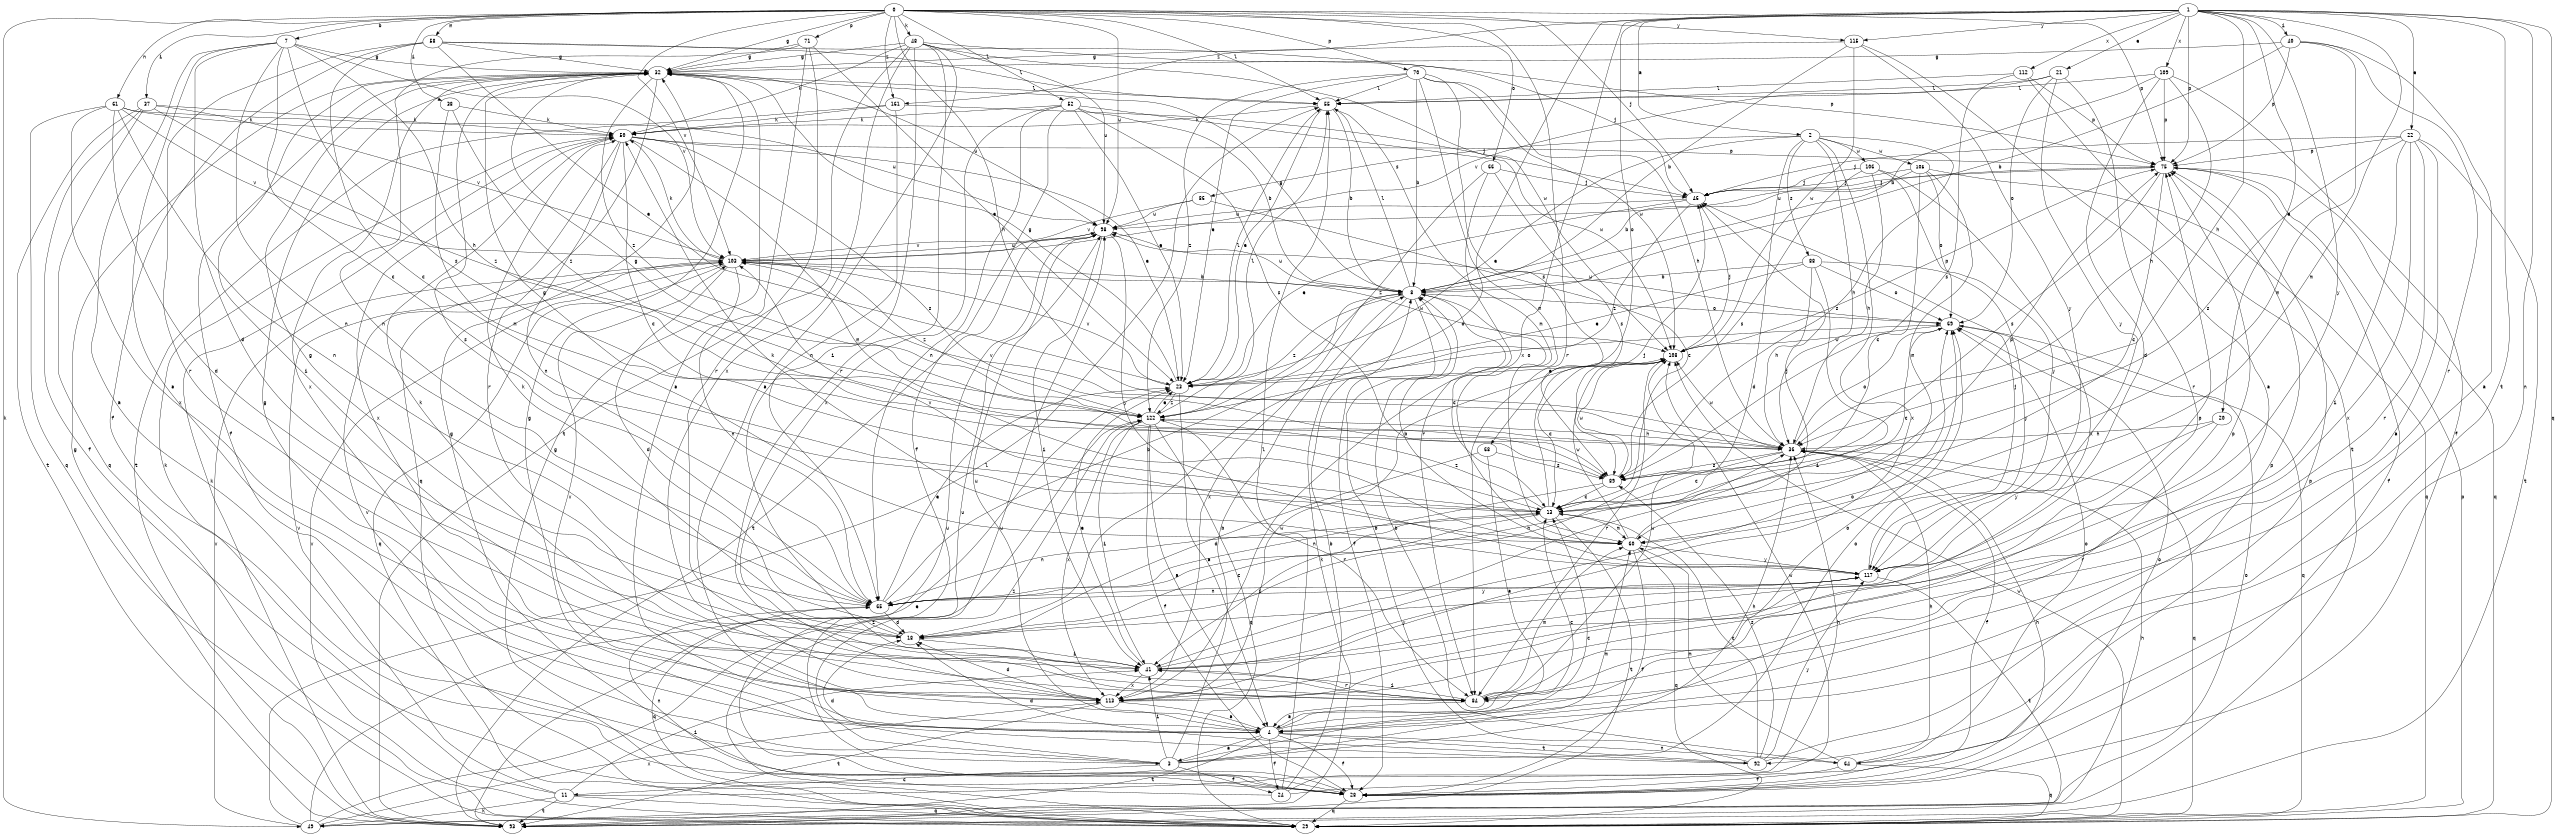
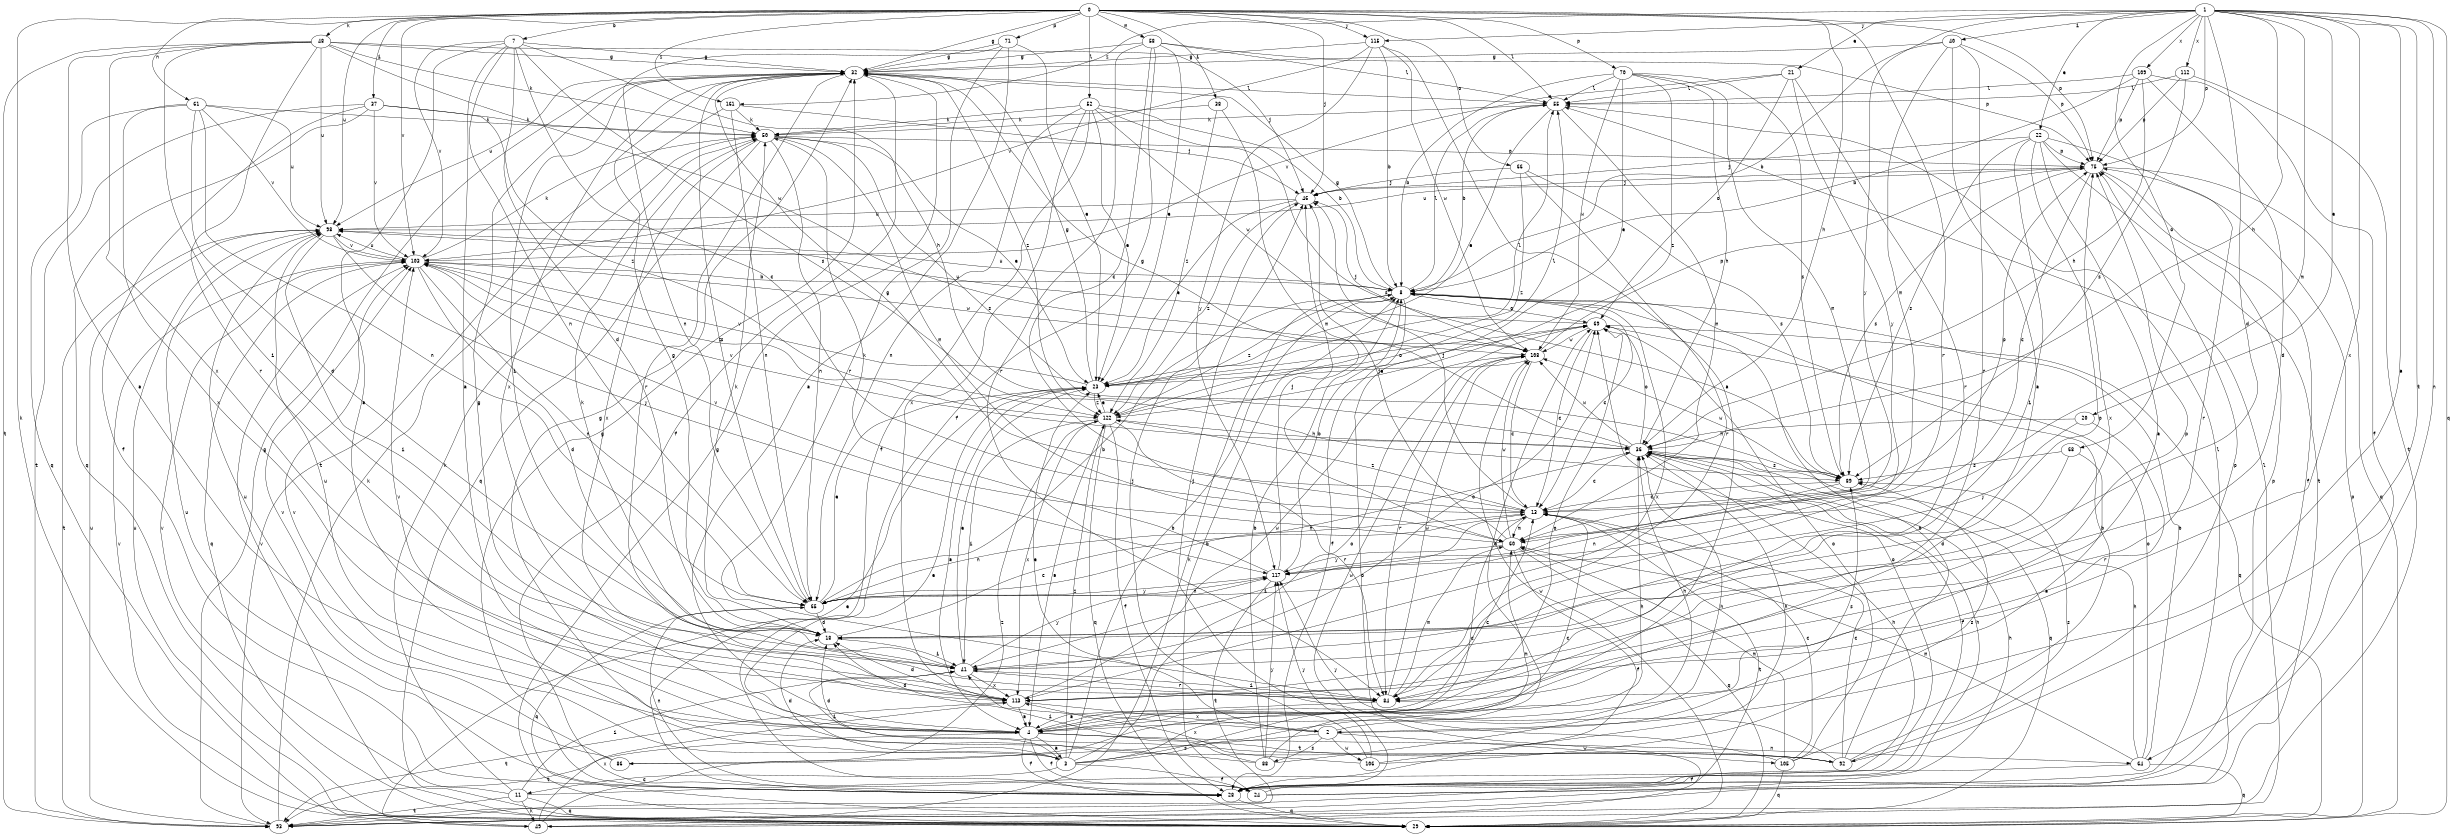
edge "115" -> "103": added, label "v"
edge "50" -> "13": removed, label "c"
edge "2" -> "113": reversed
